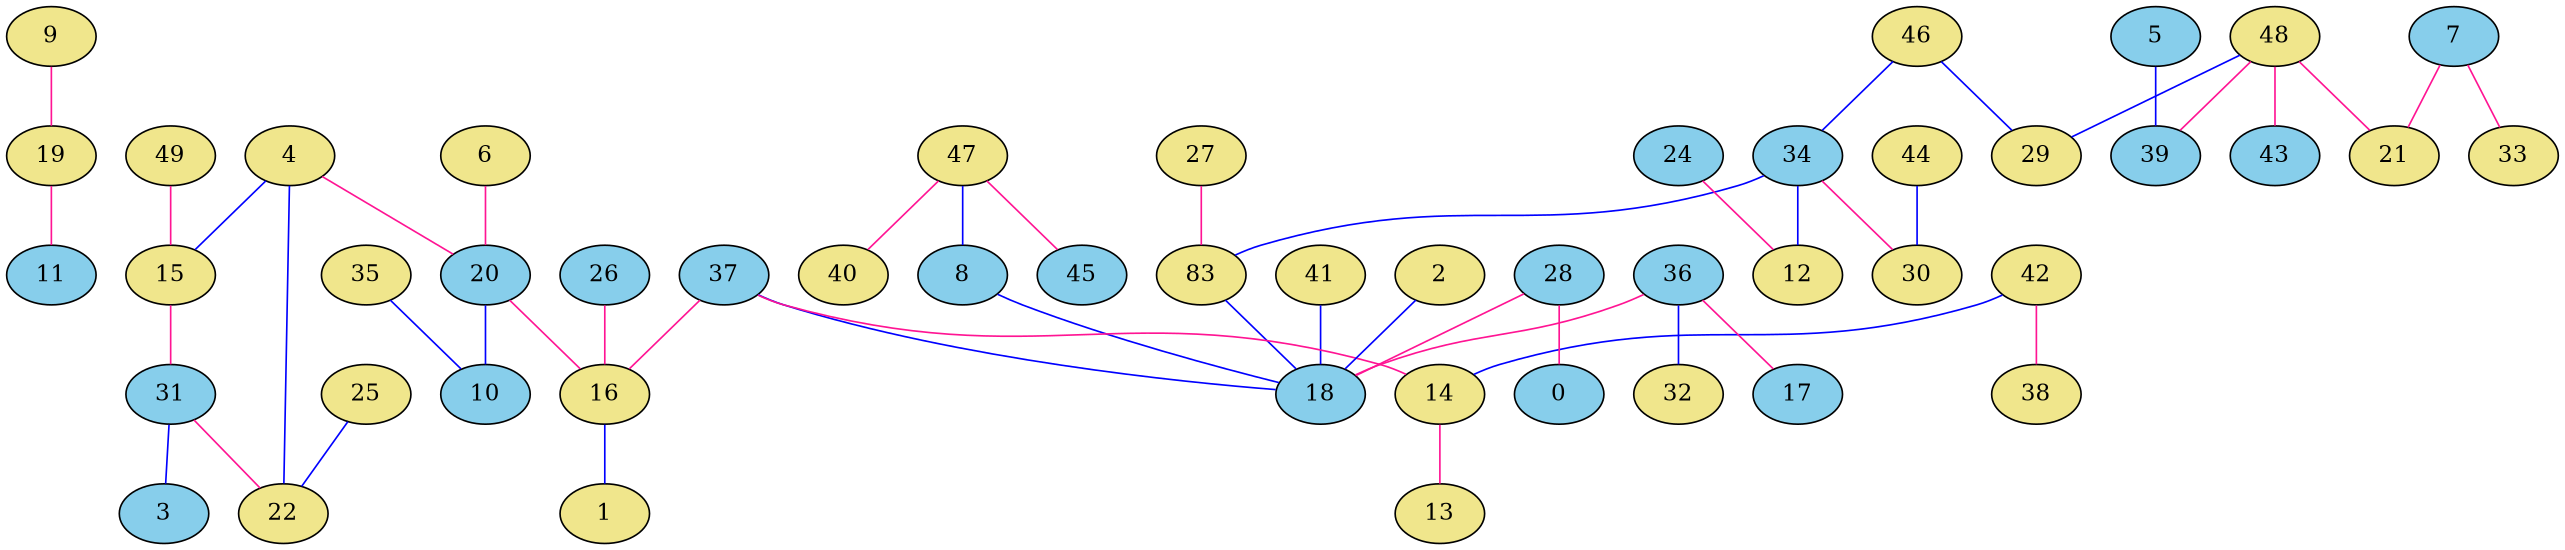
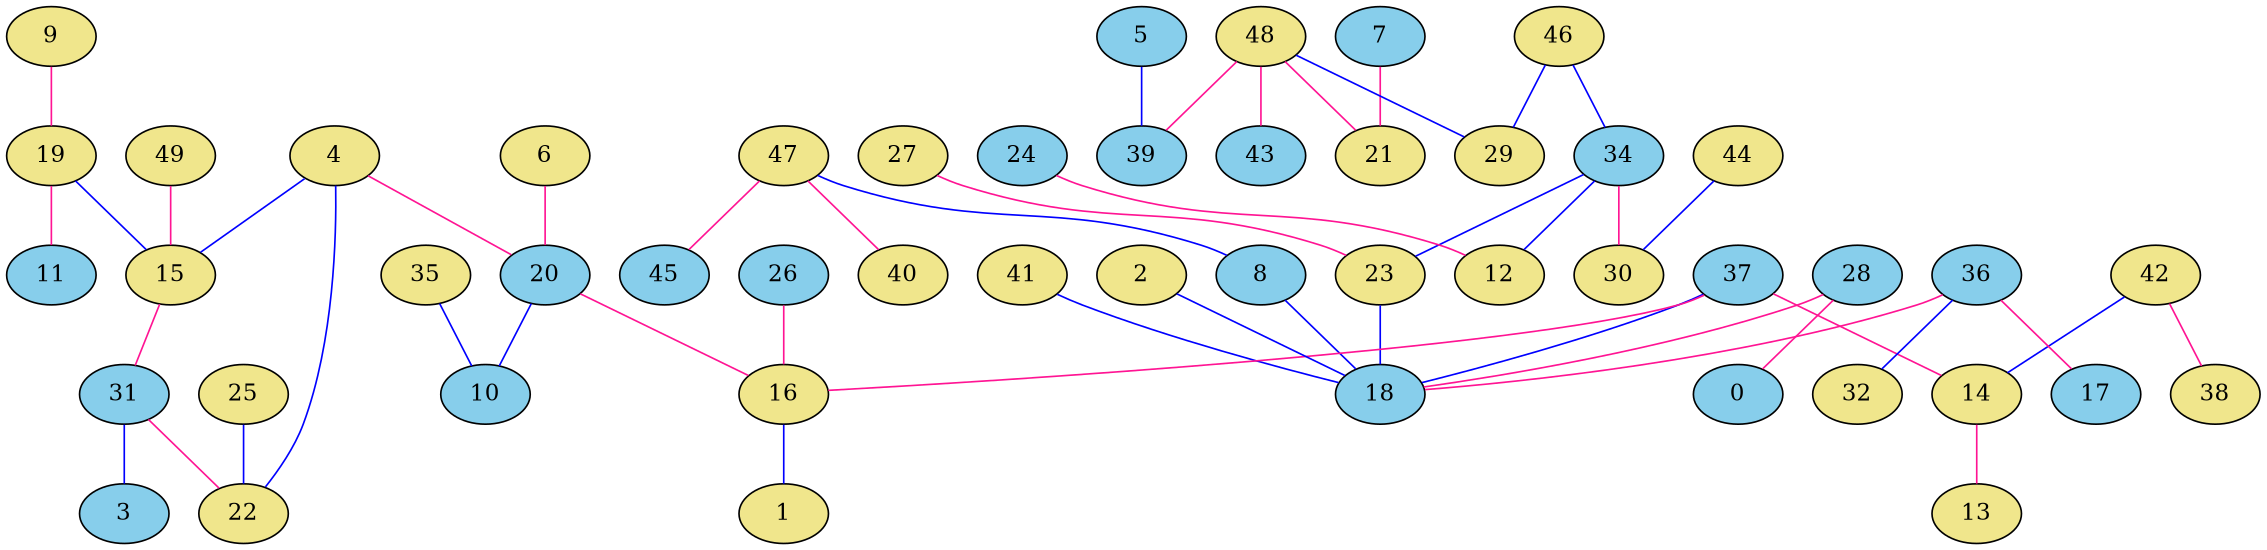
node "33": removed
edge "19" -- "15": added
node "83": label "83" -> "23"
